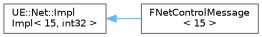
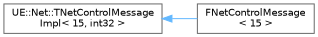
node "UE::Net::Impl Impl< 15, int32 >": label "UE::Net::Impl Impl< 15, int32 >" -> "UE::Net::TNetControlMessage Impl< 15, int32 >"
